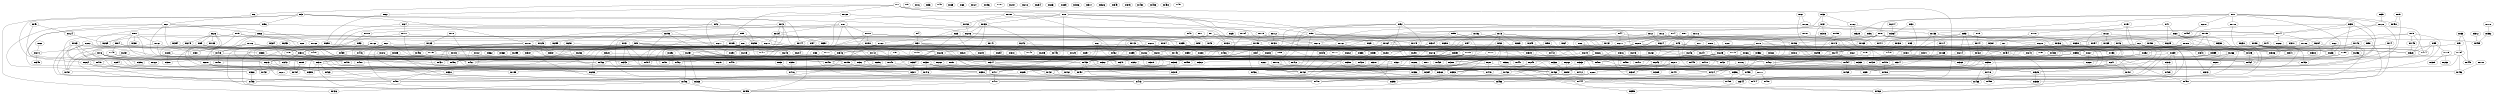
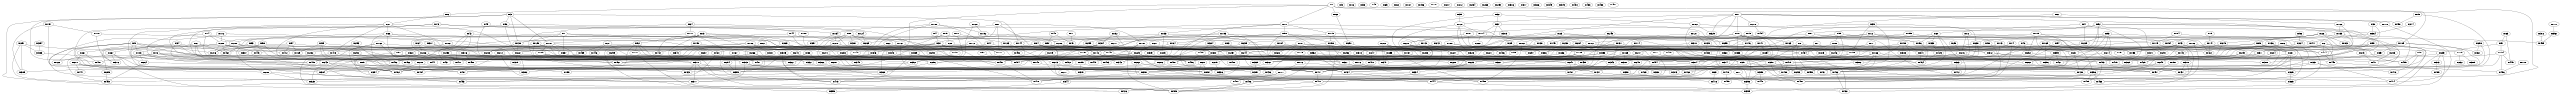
node "N-376": added
